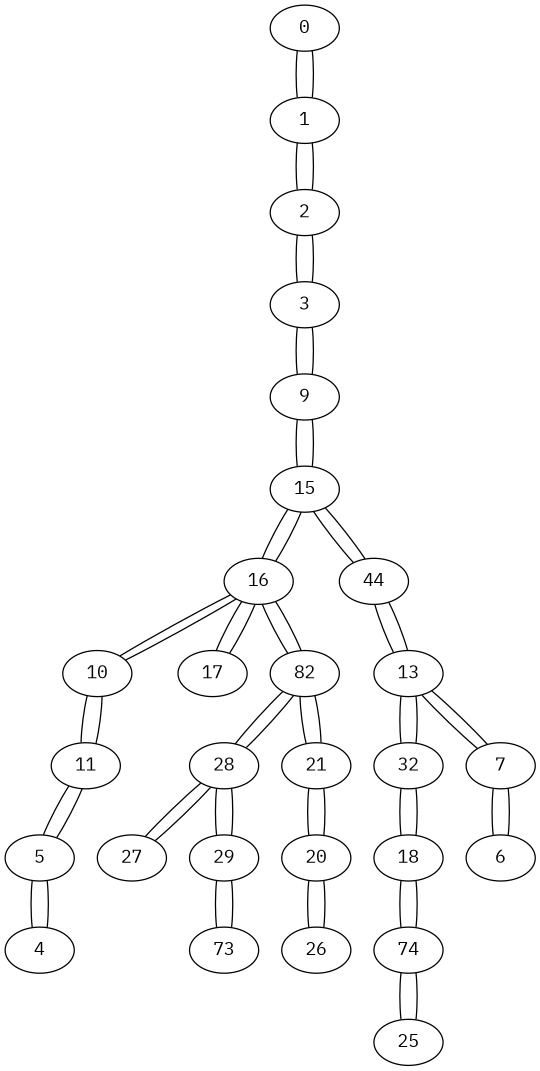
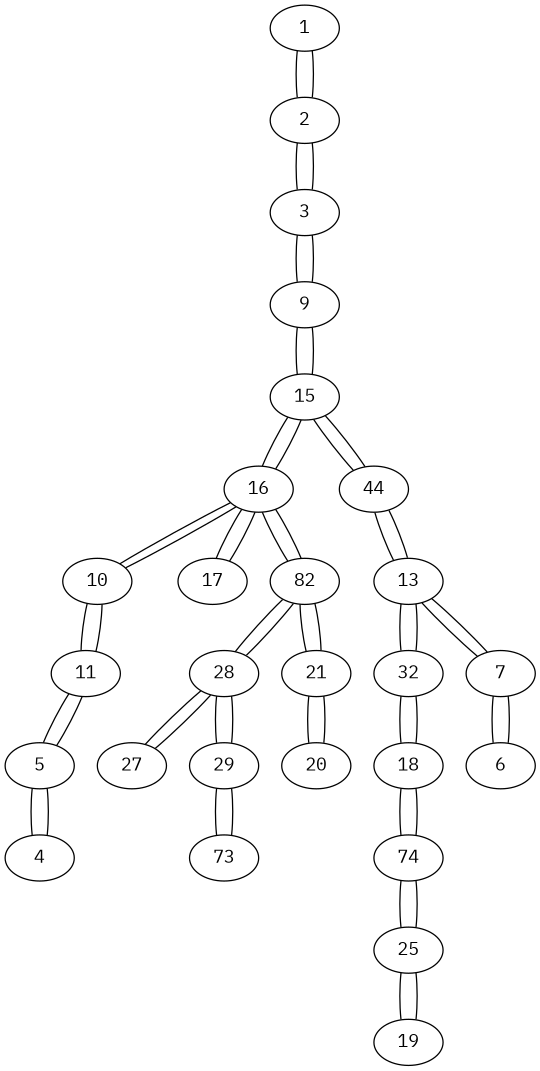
node "0": removed
node "26": removed
node "19": added
